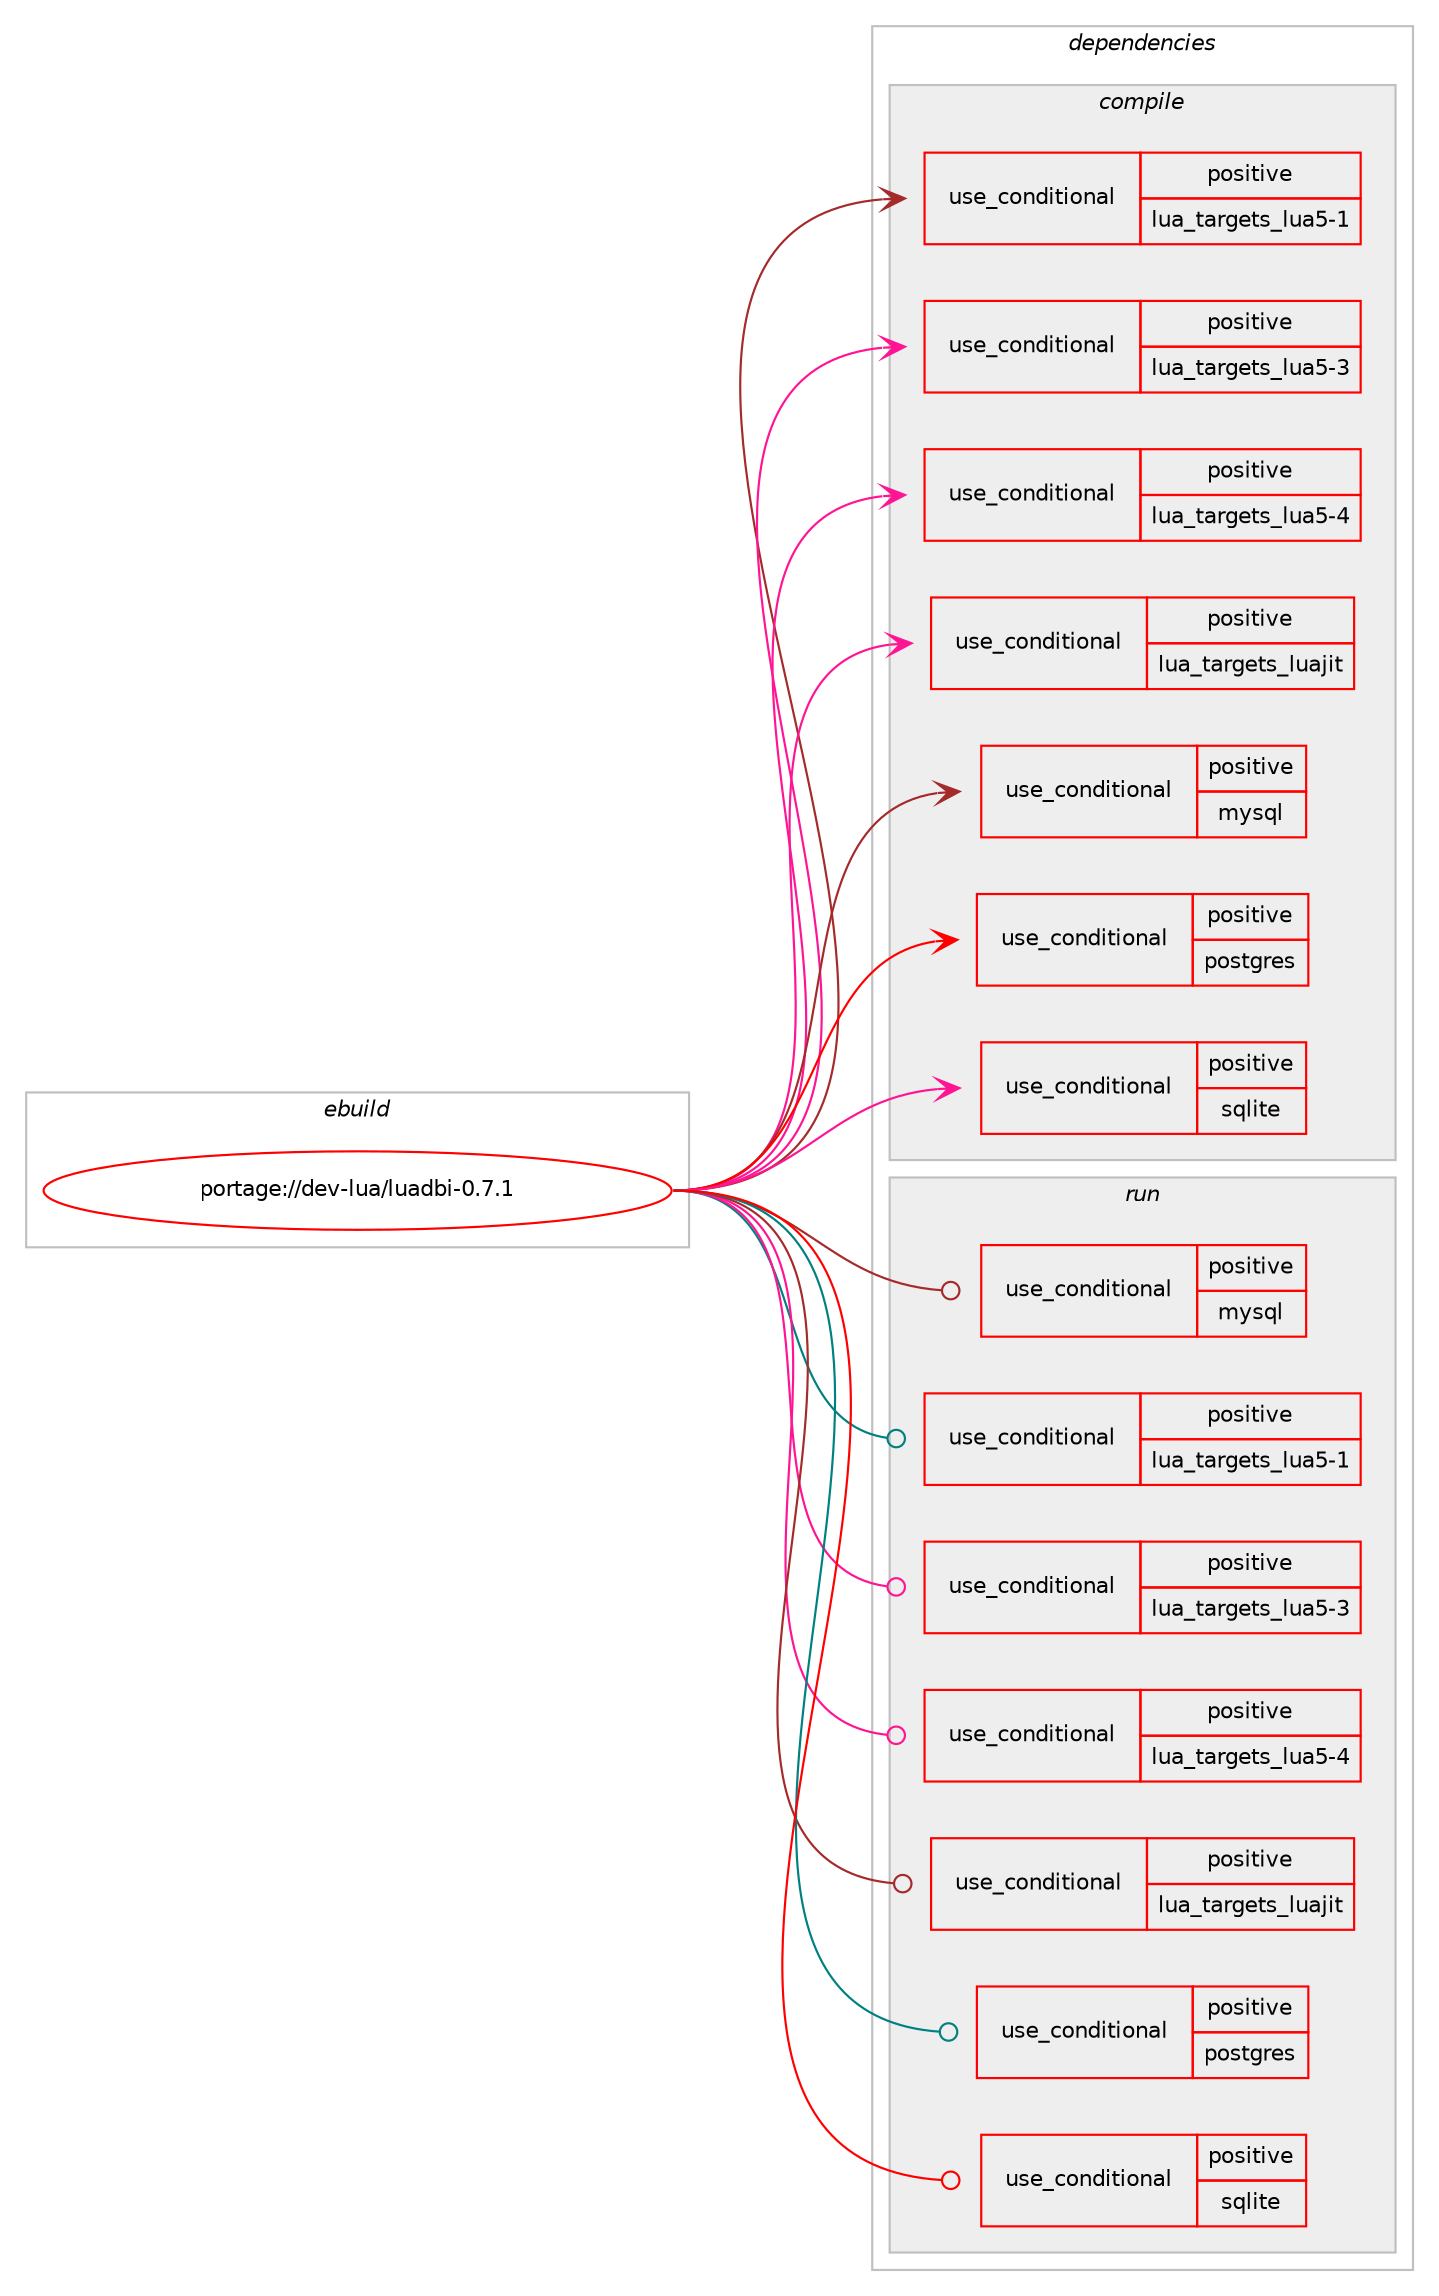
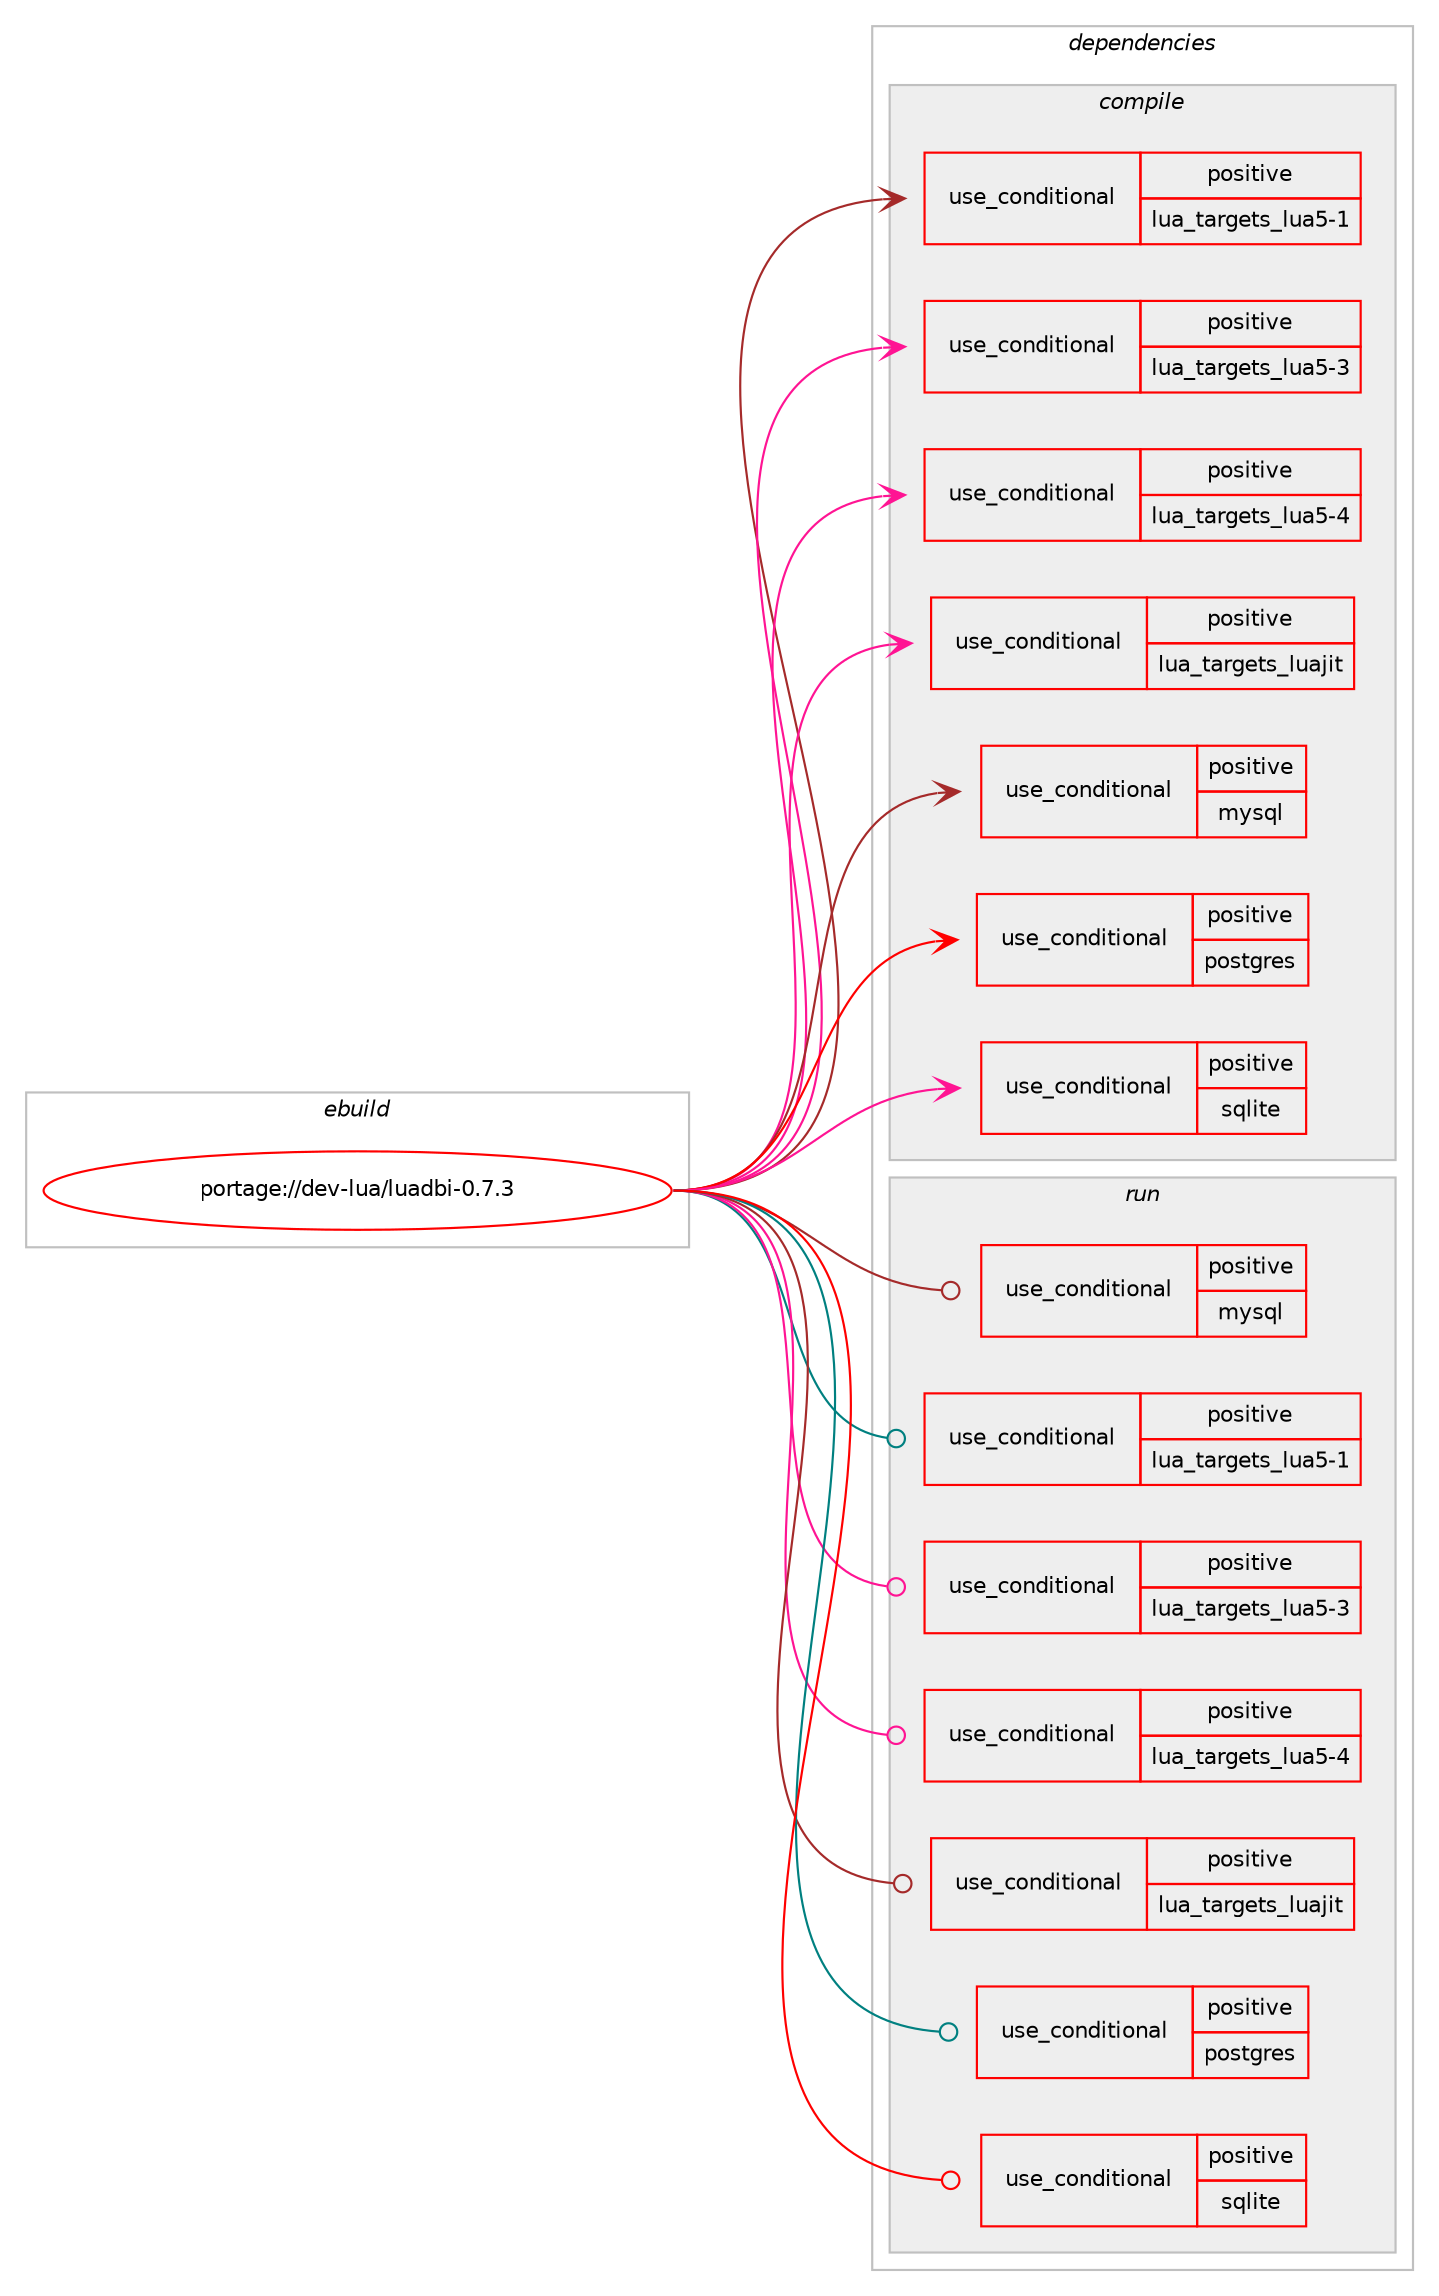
node "portage://dev-lua/luadbi-0.7.1": label "portage://dev-lua/luadbi-0.7.1" -> "portage://dev-lua/luadbi-0.7.3"
